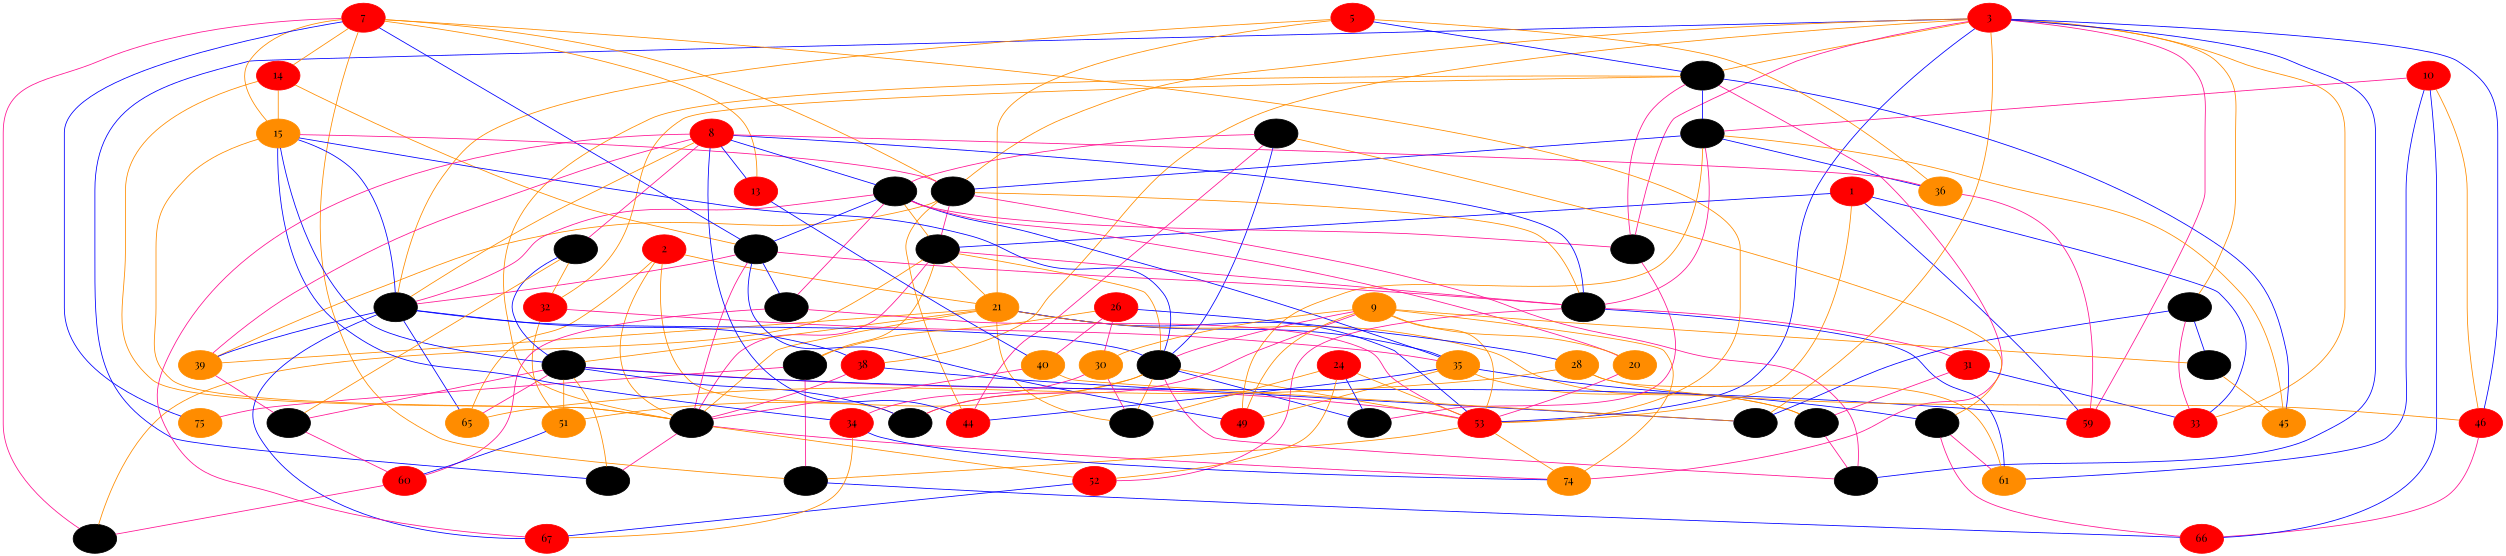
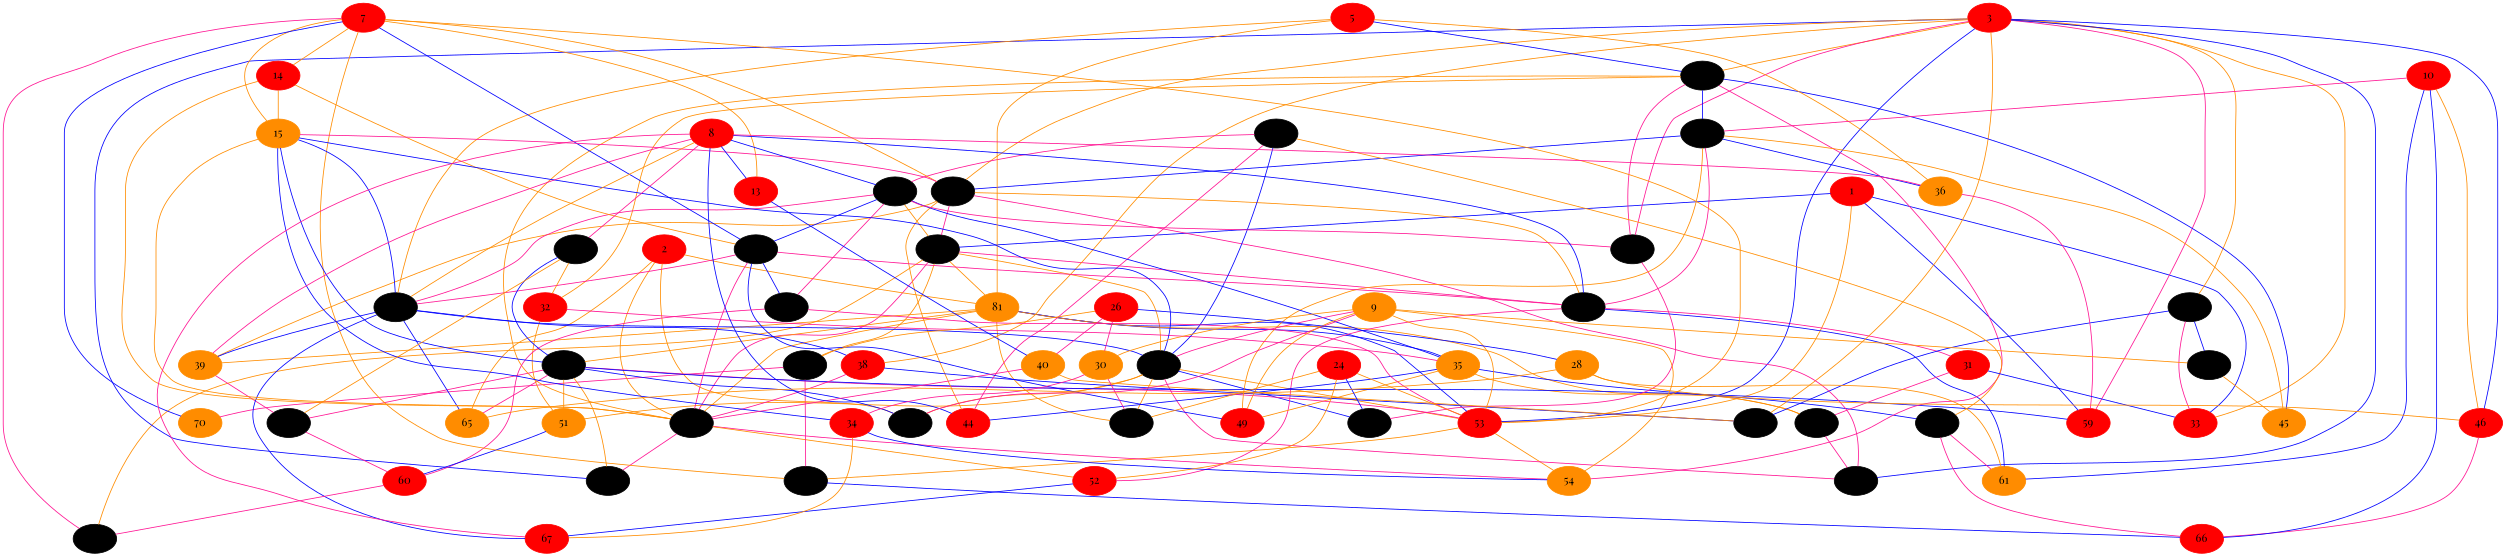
node "21": label "21" -> "81"
node "20": removed
node "75": label "75" -> "70"
node "74": label "74" -> "54"
